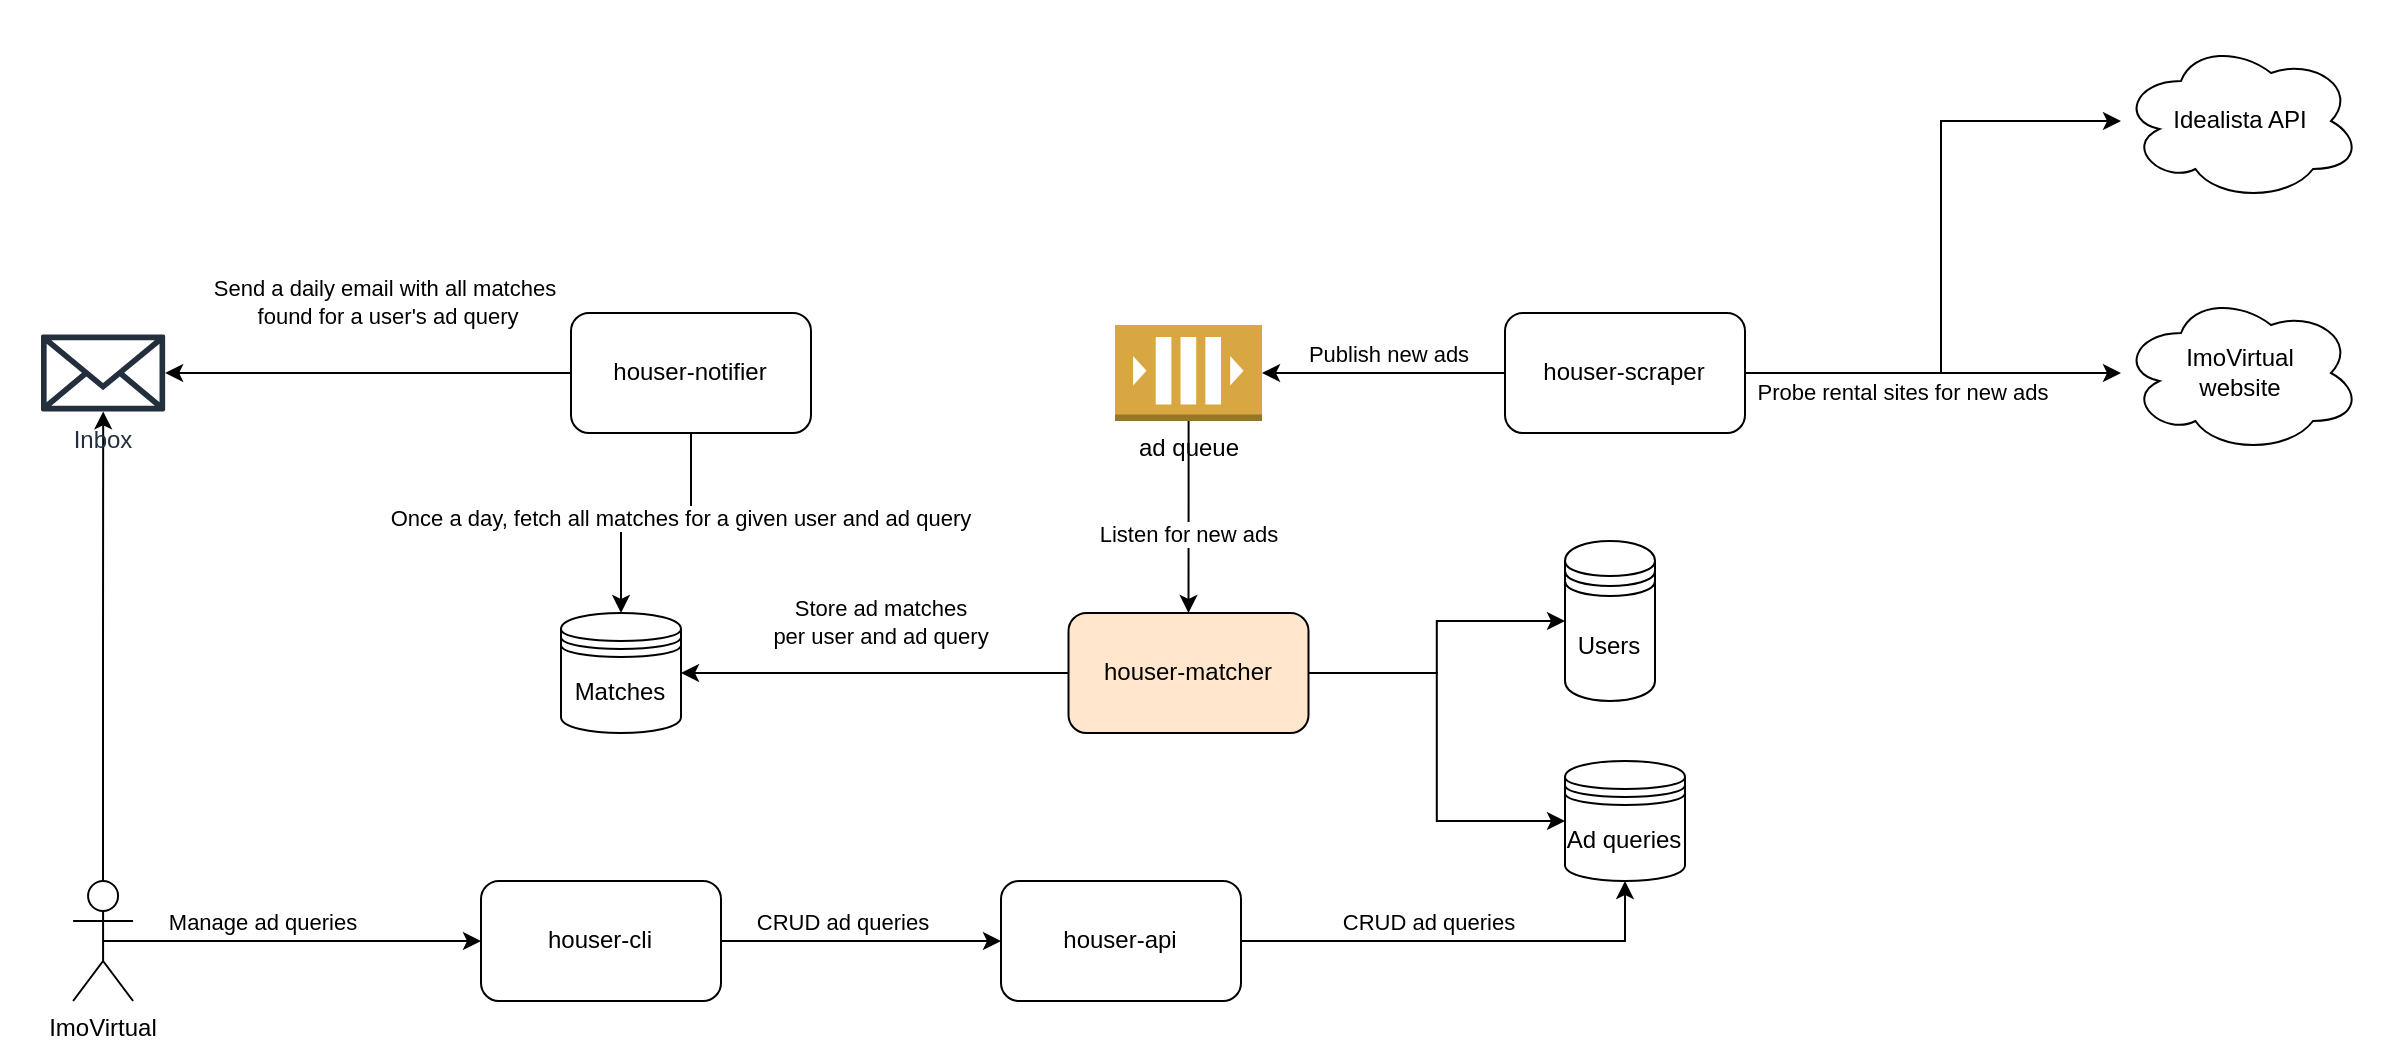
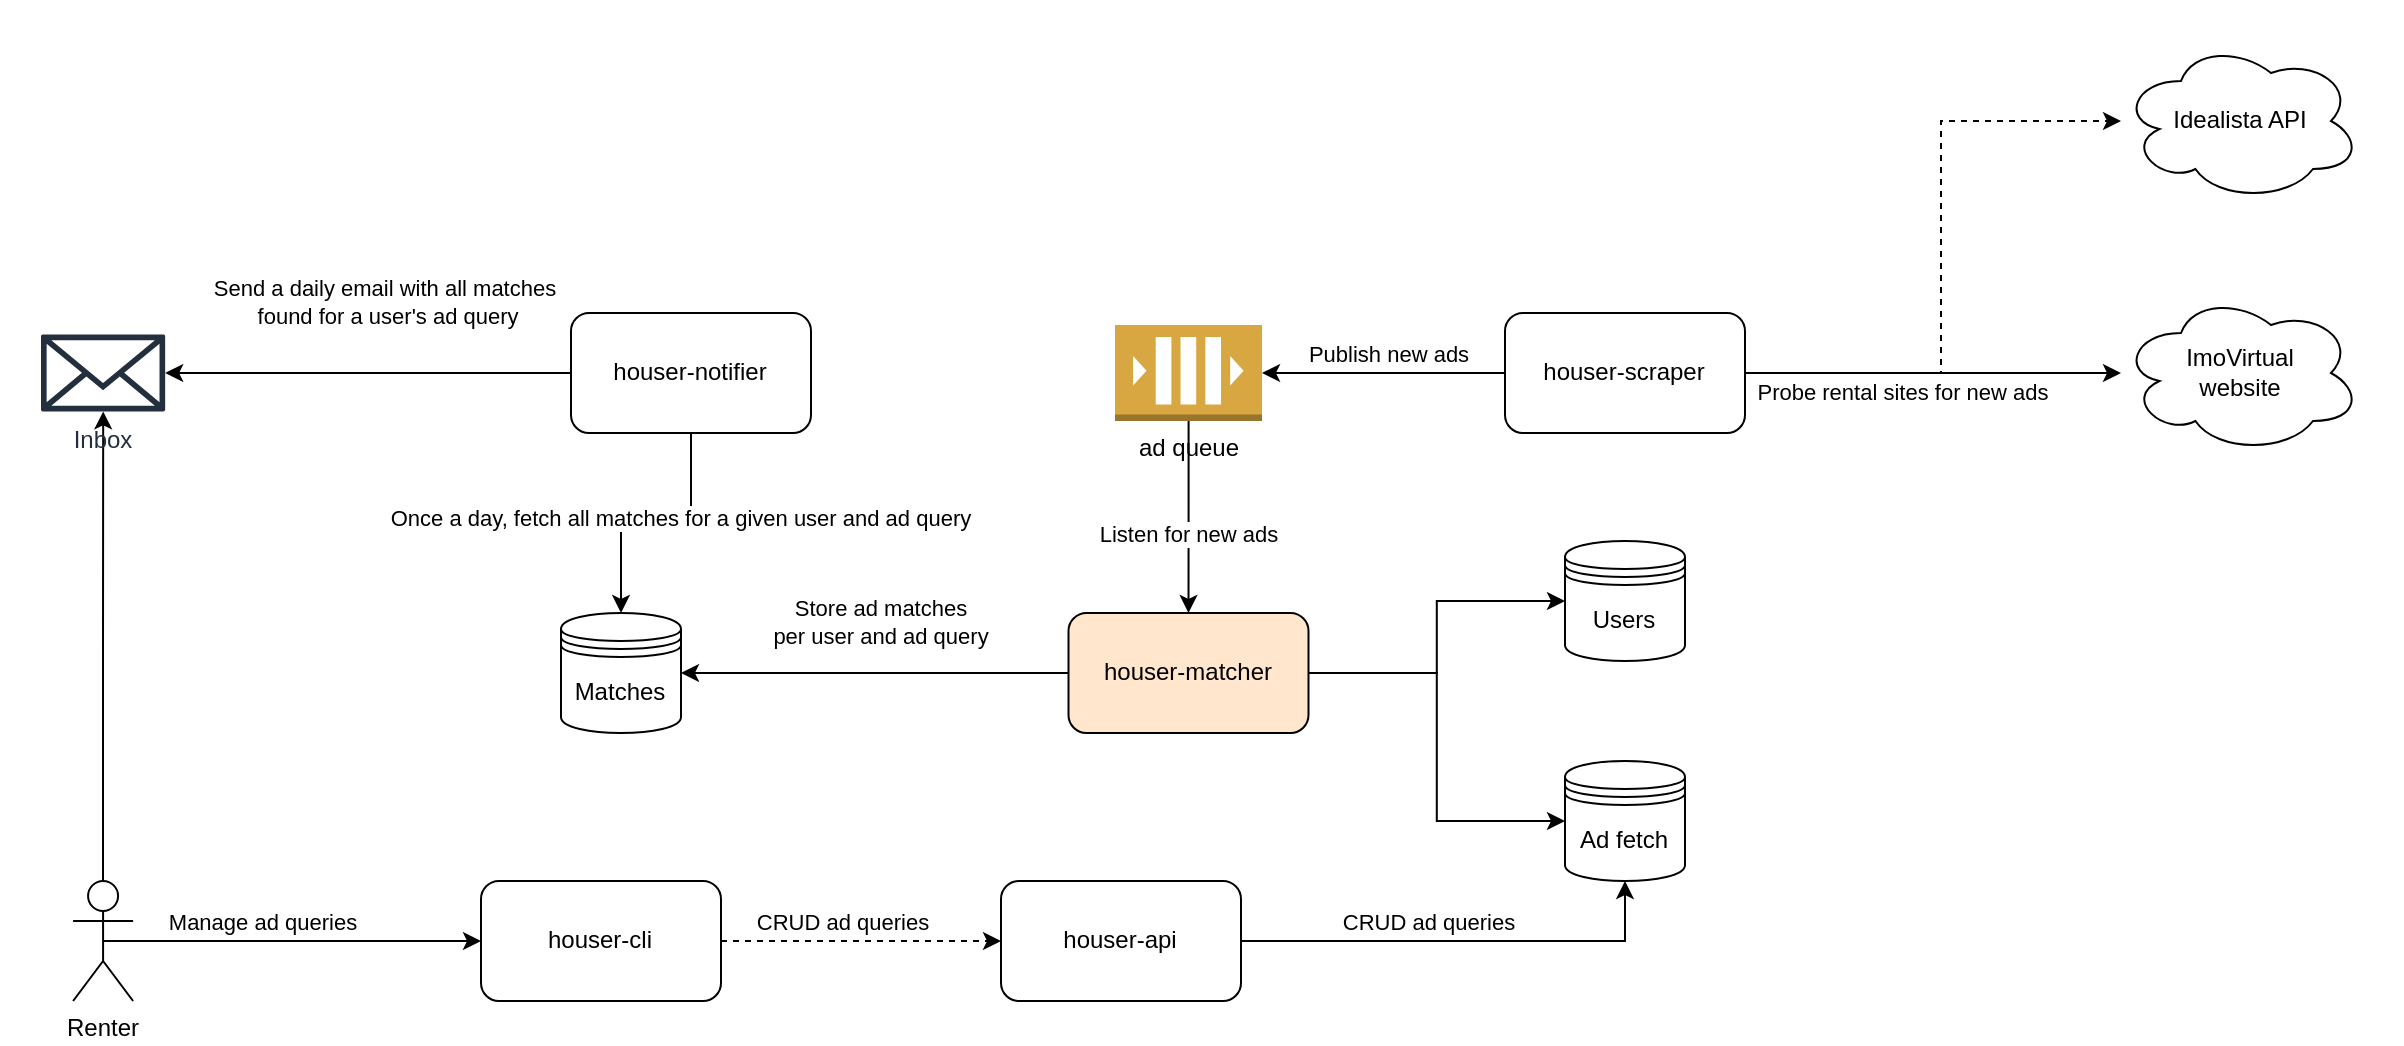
edge "houser-scraper" -> "Idealista API": style solid -> dashed
node "Users": size 90x160 -> 120x120
node "Ad queries": label "Ad queries" -> "Ad fetch"
edge "houser-cli" -> "houser-api": style solid -> dashed
node "ImoVirtual": label "ImoVirtual" -> "Renter"
